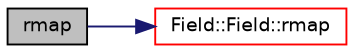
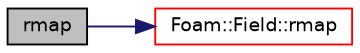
node "Field::Field::rmap": label "Field::Field::rmap" -> "Foam::Field::rmap"
